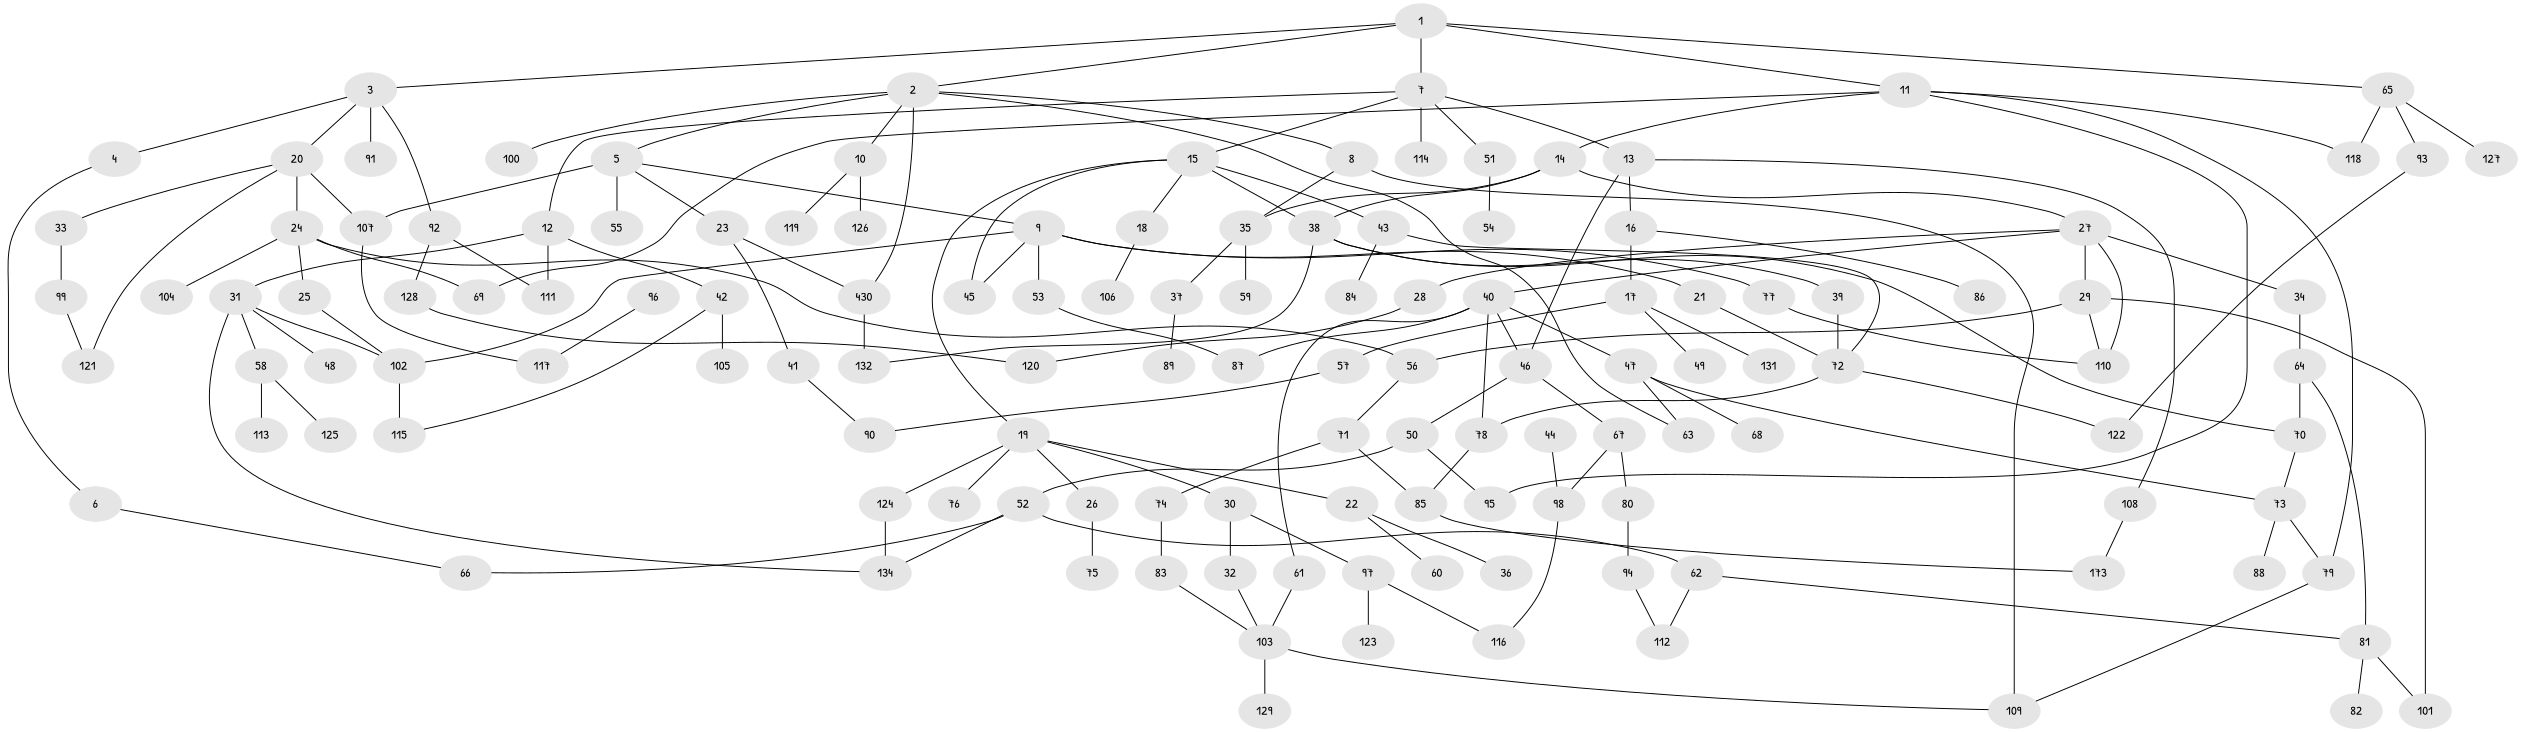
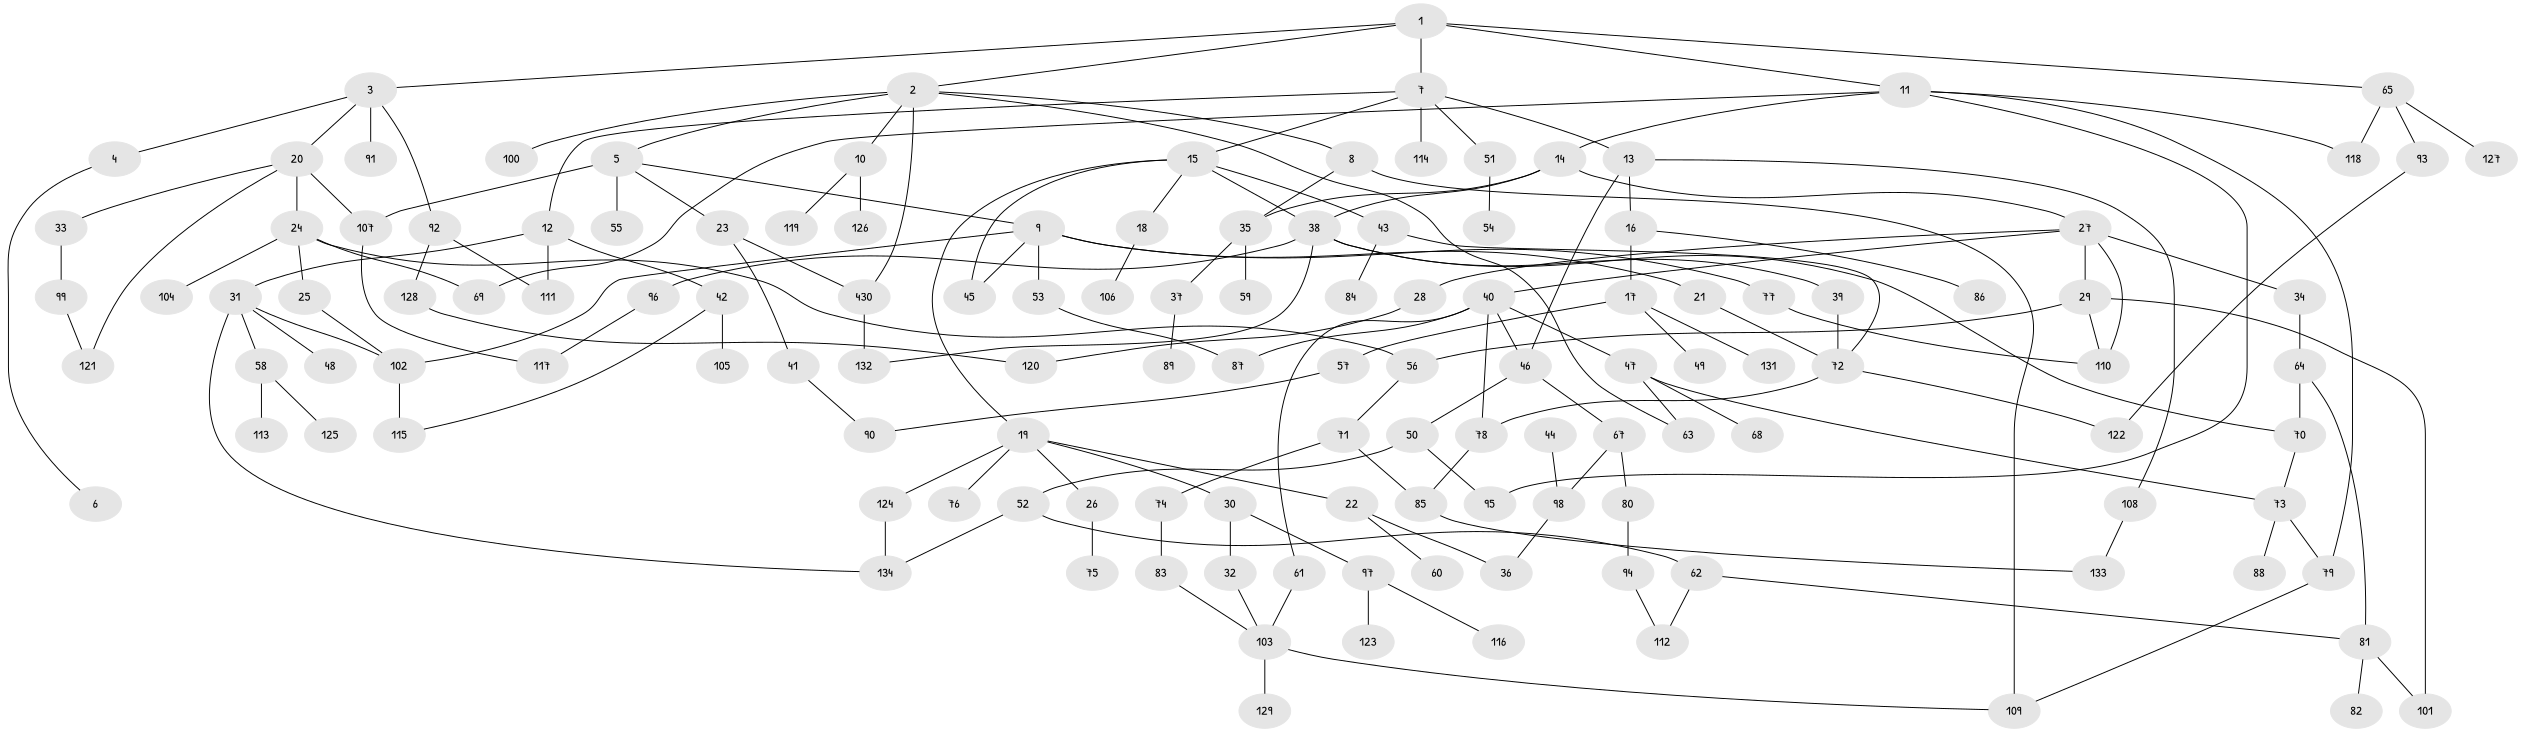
edge "38" -- "96": added
node "66": removed
node "173": label "173" -> "133"
edge "98" -- "116": now "98" -- "36"
